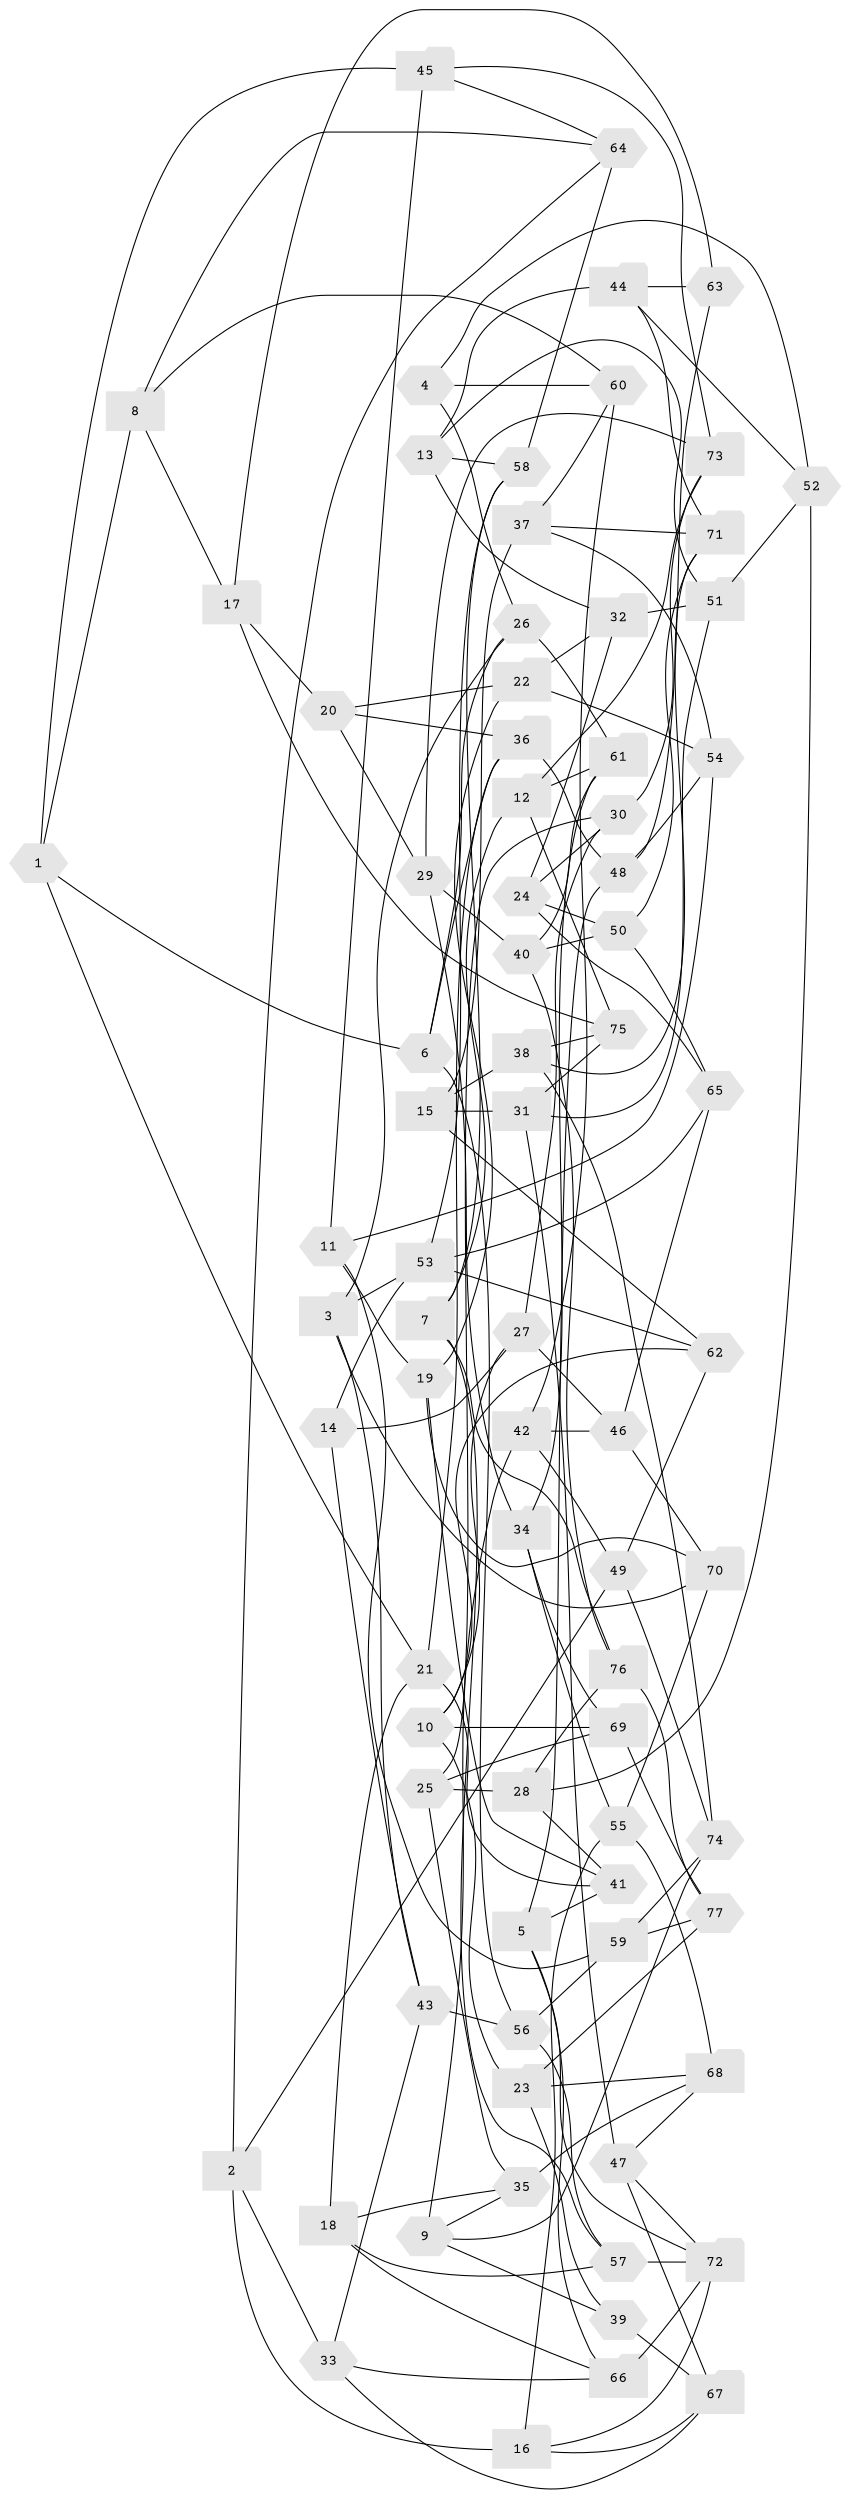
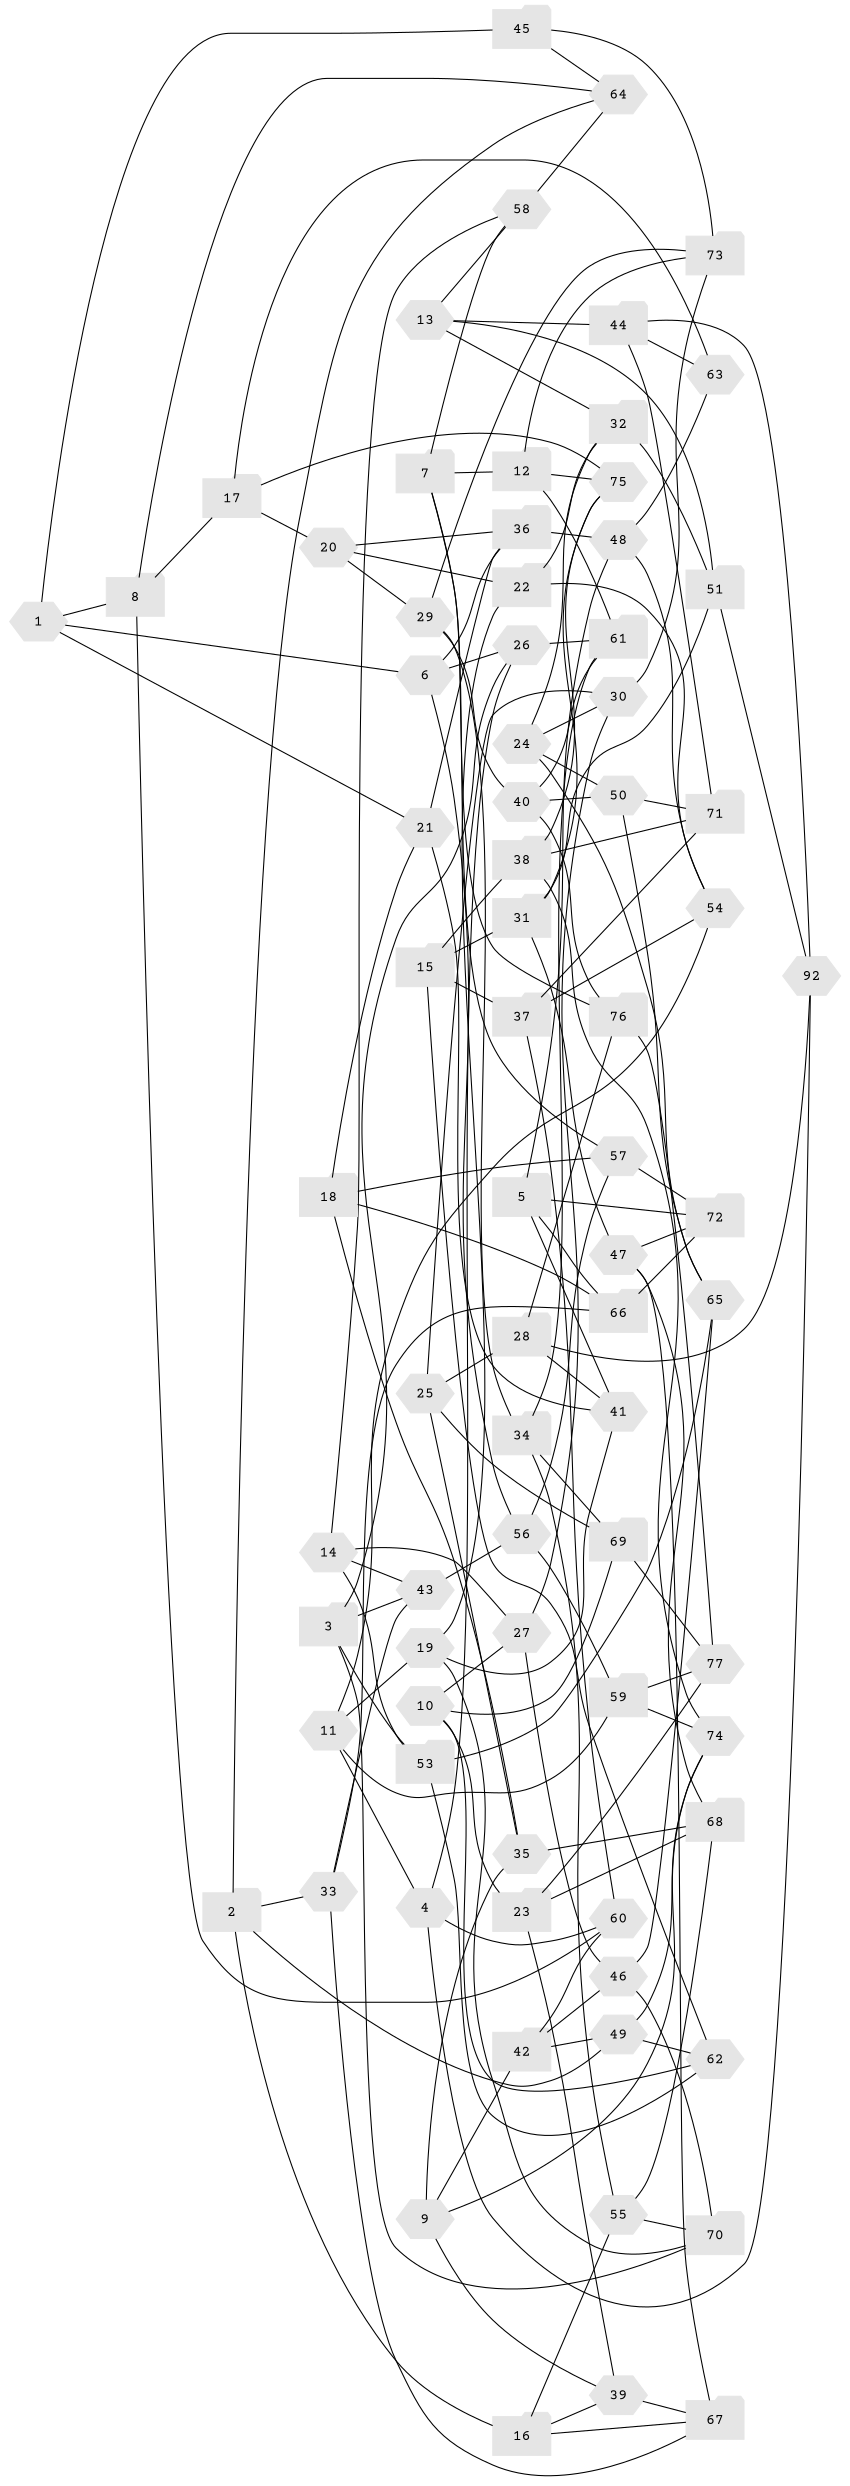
node "52": label "52" -> "92"
edge "45" -- "11": now "4" -- "11"
edge "58" -- "53": now "58" -- "14"
edge "72" -- "16": now "39" -- "16"
